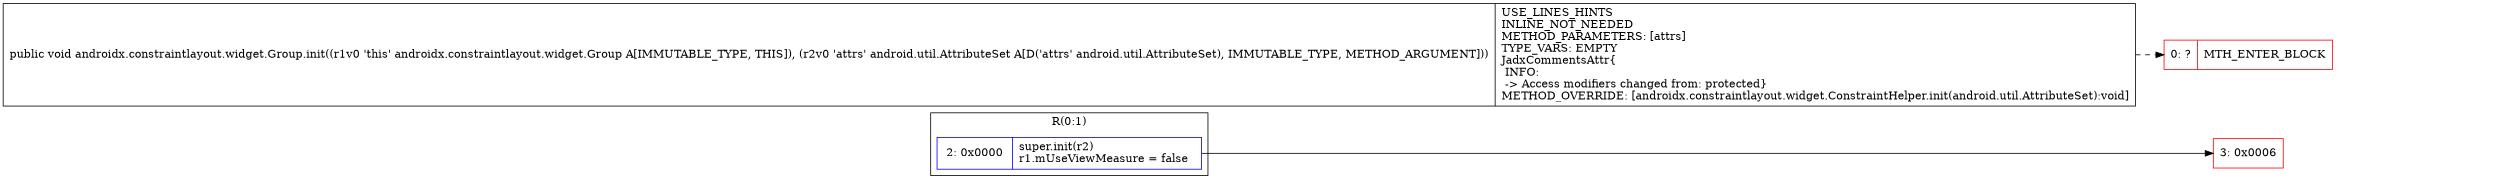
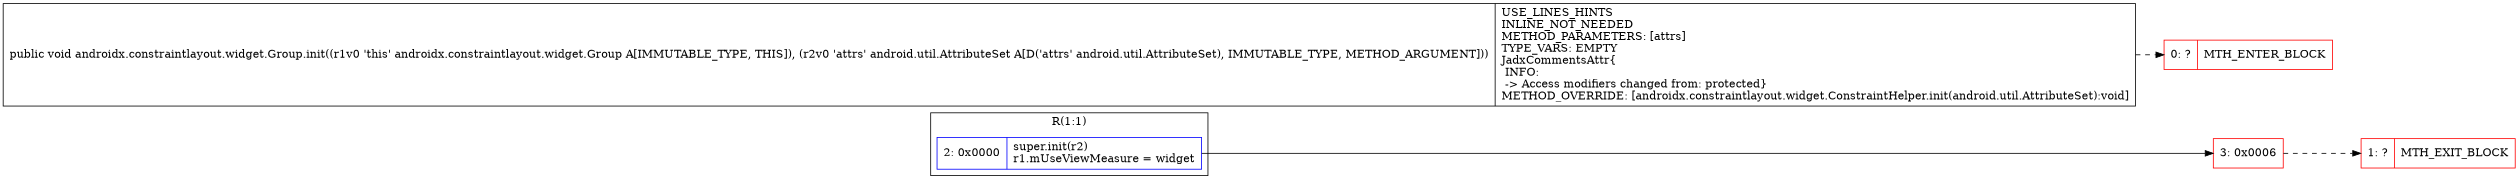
cluster "R(0:1)": label "R(0:1)" -> "R(1:1)"
node "1: ?": added
node "2: 0x0000": text "r1.mUseViewMeasure = false" -> "r1.mUseViewMeasure = widget"
